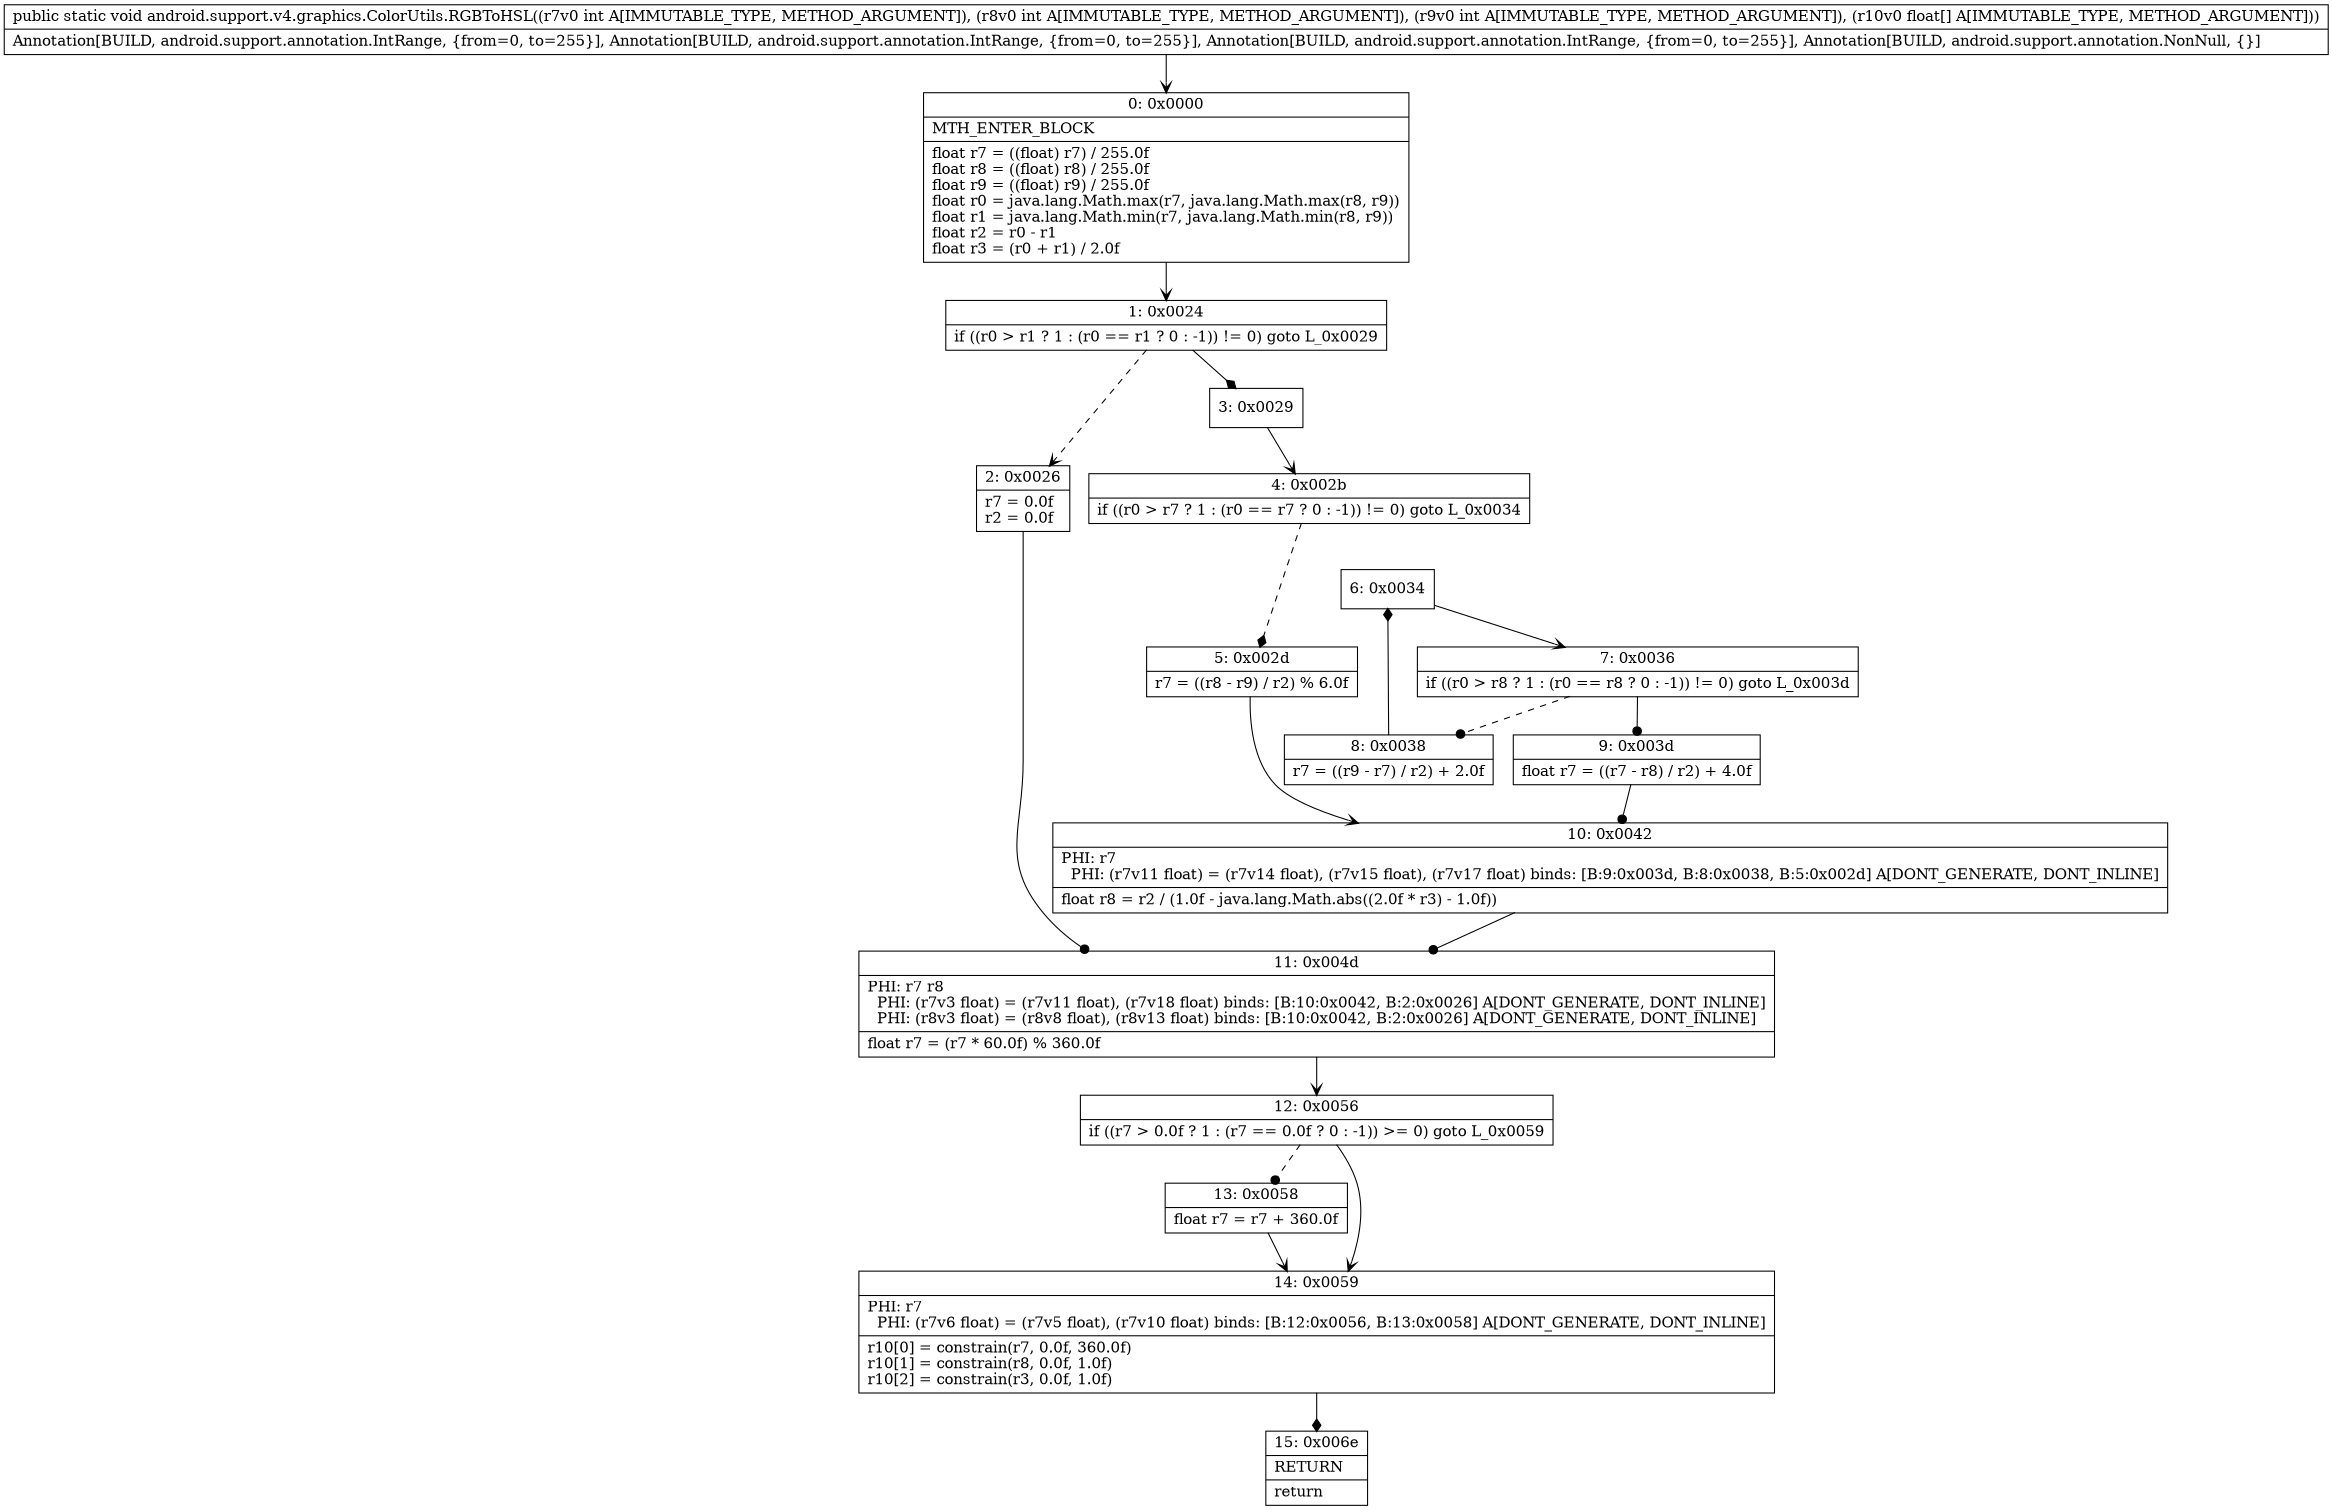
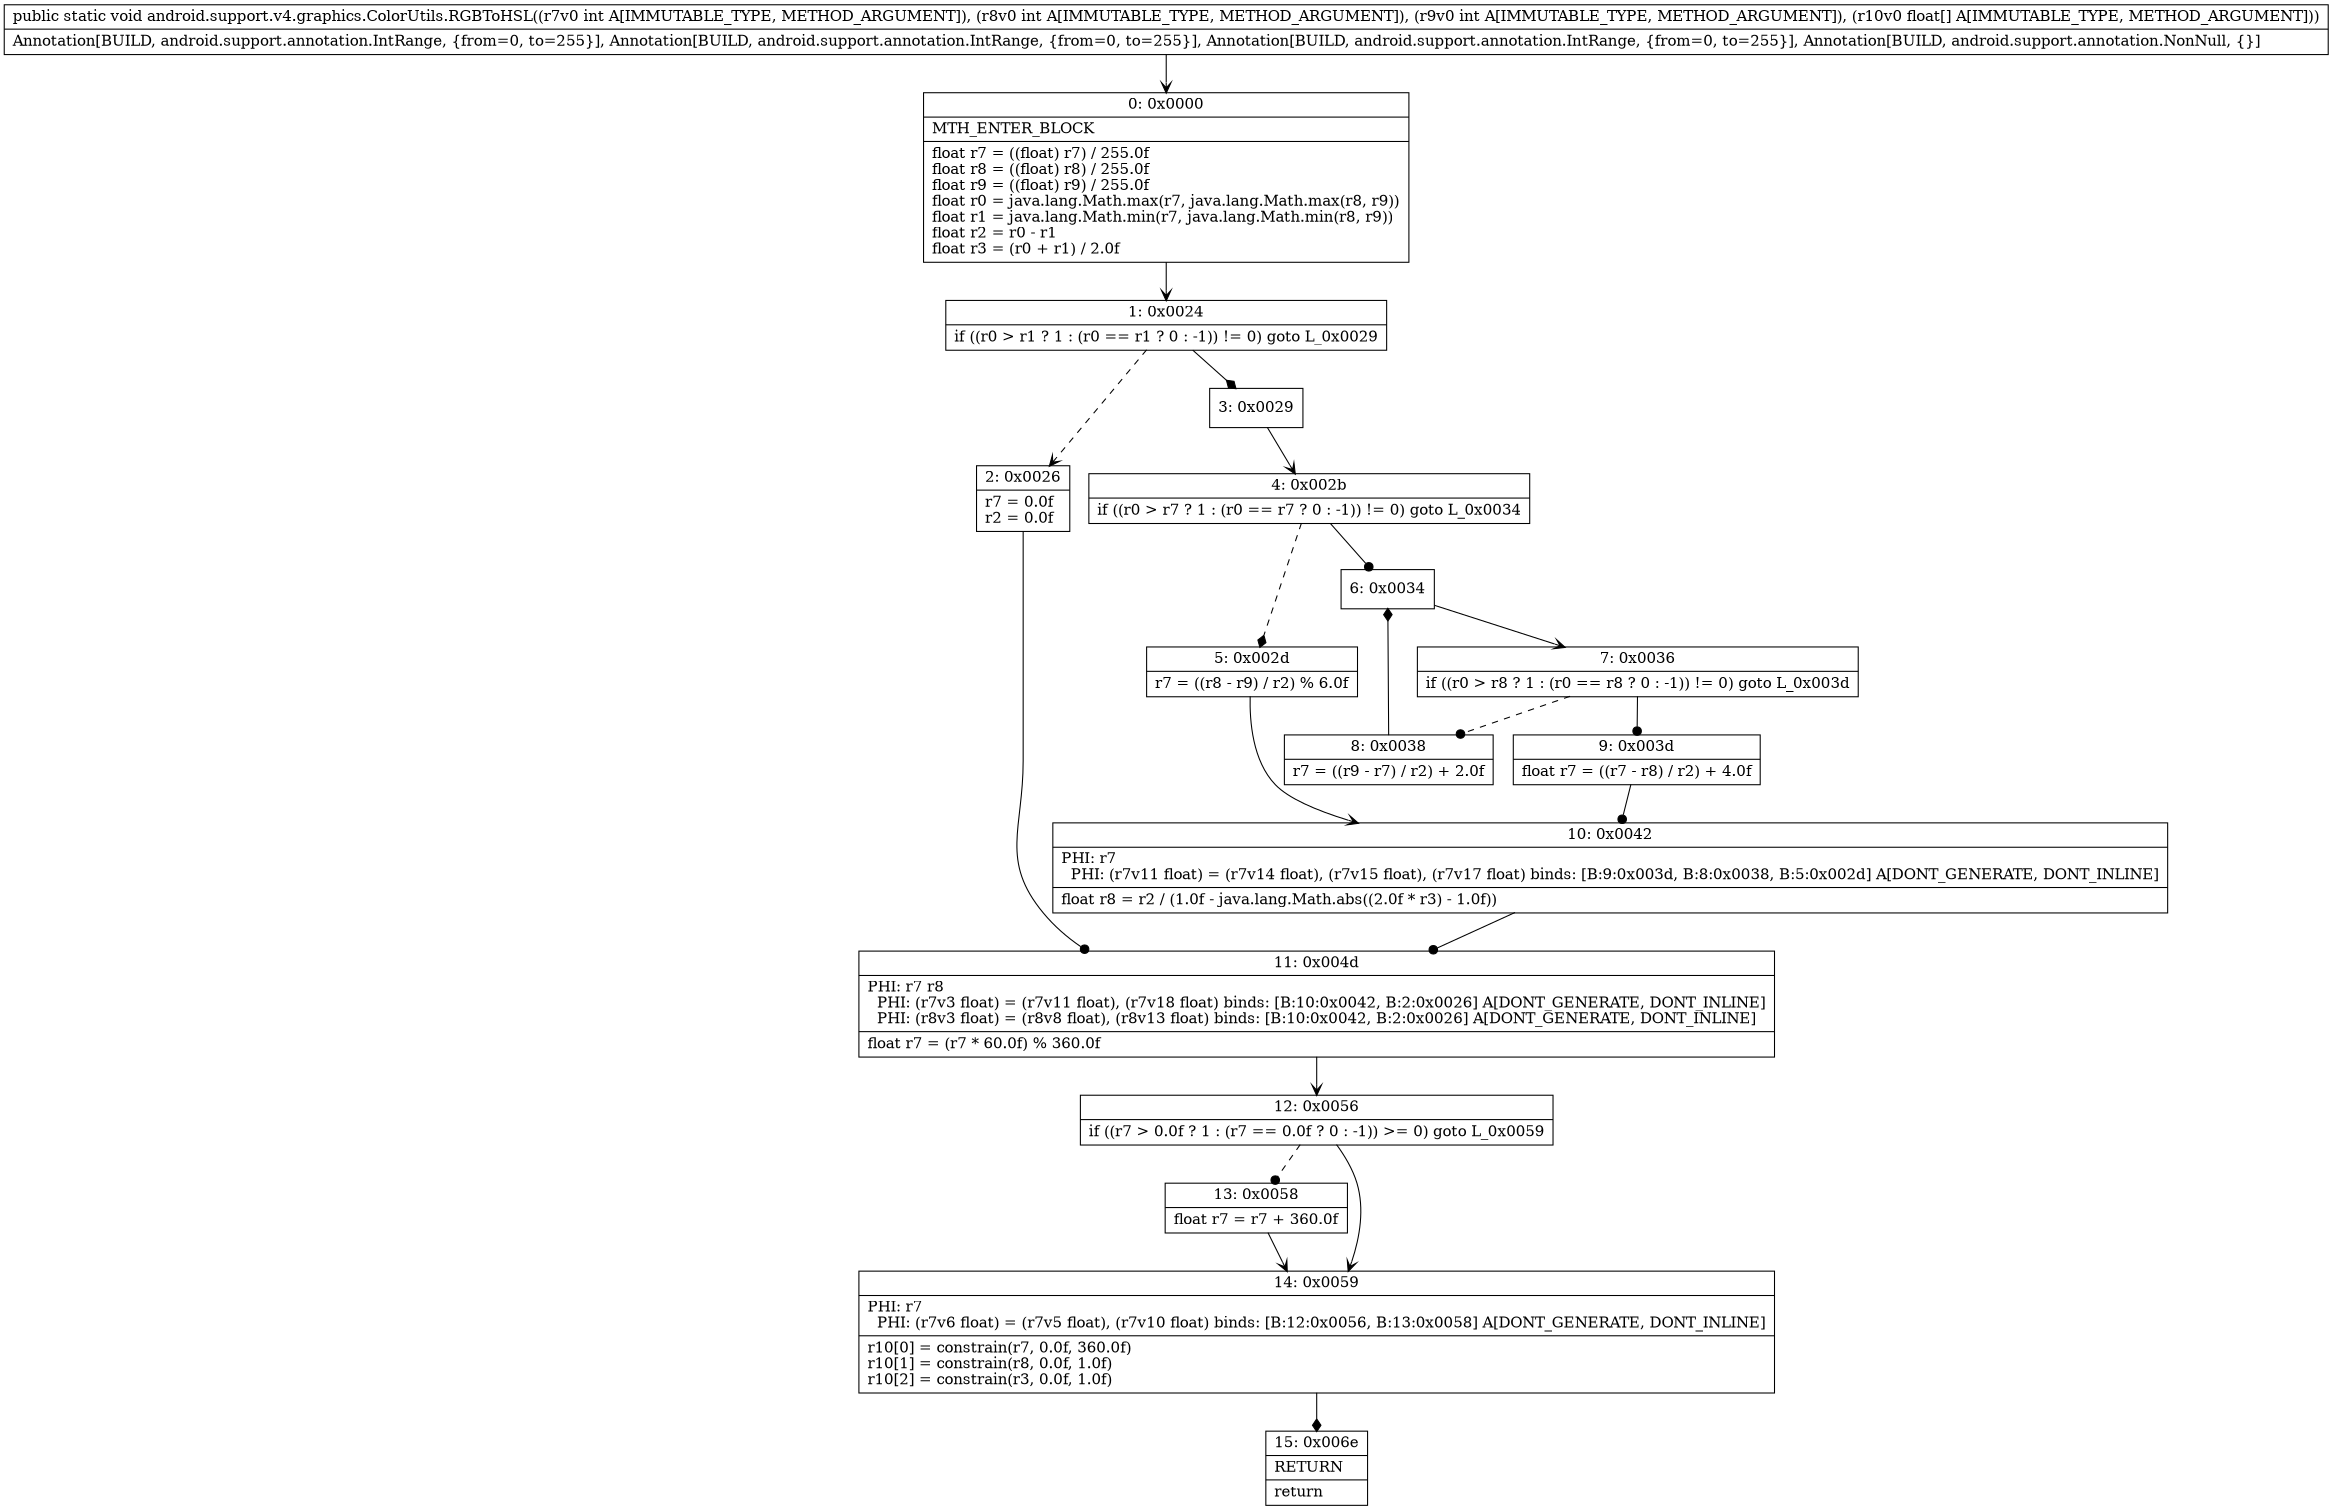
edge "4: 0x002b" -> "6: 0x0034": added
